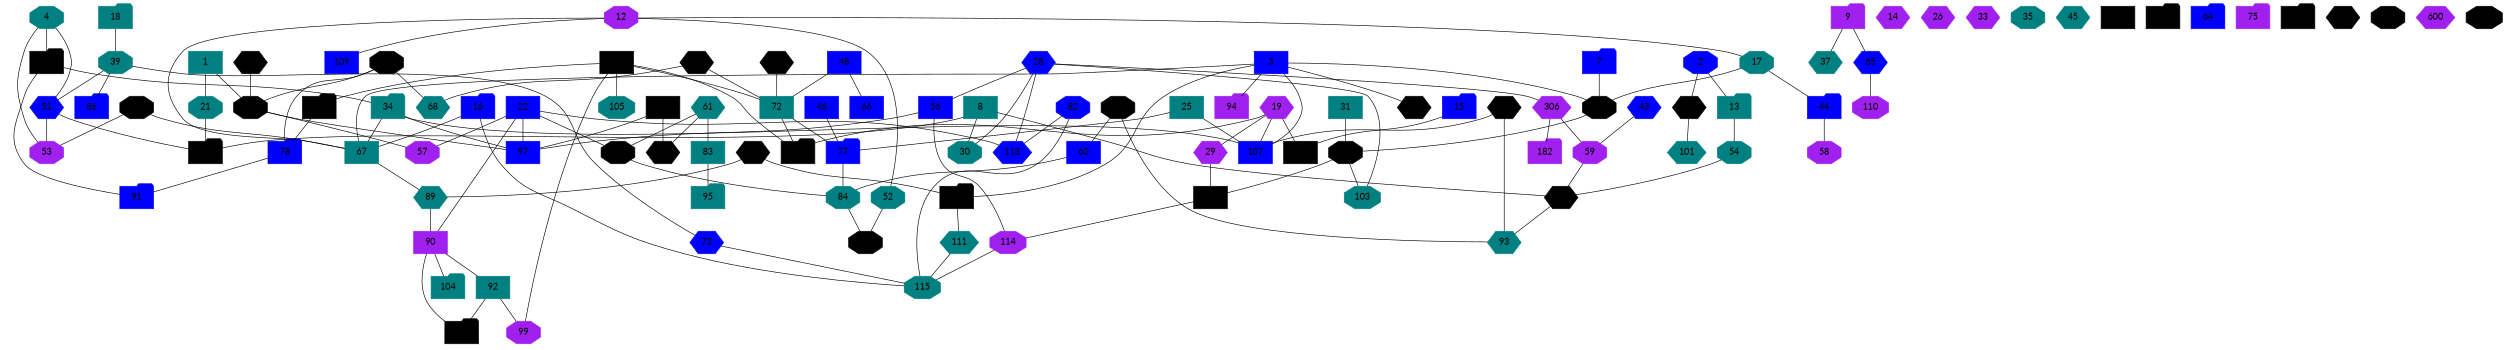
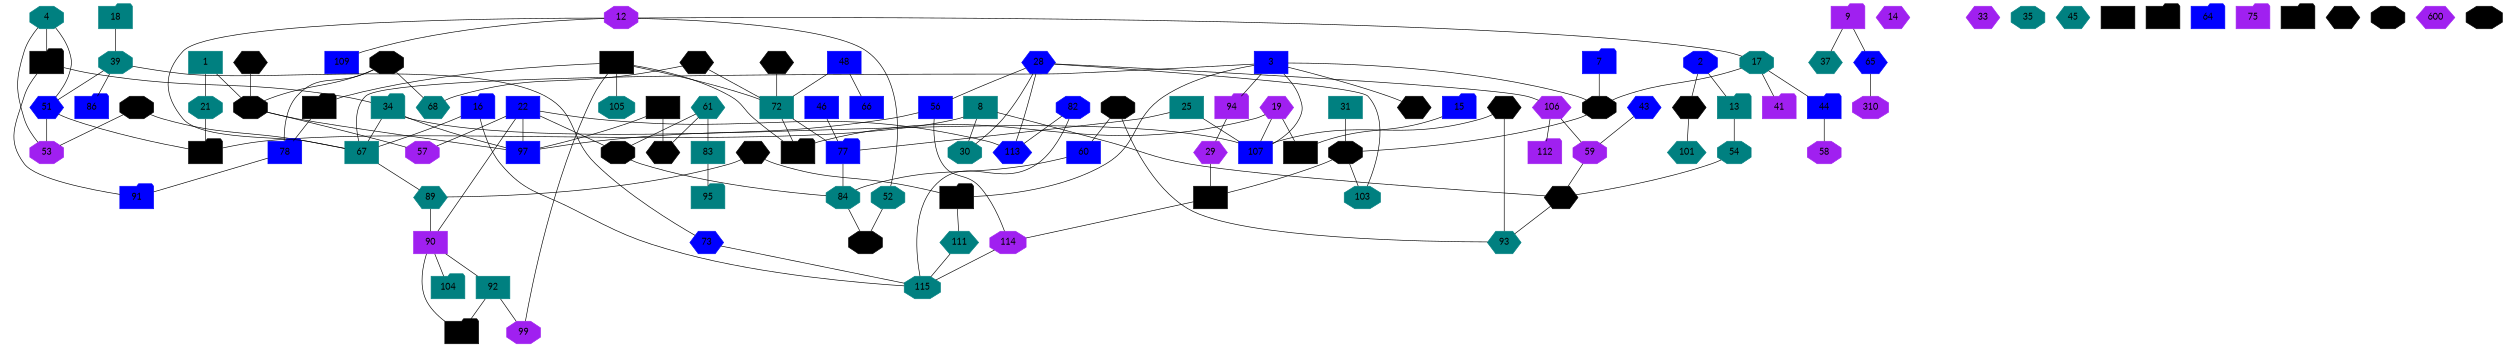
node "26": removed
node "306": label "306" -> "106"
node "41": added
node "110": label "110" -> "310"
edge "19" -- "29": now "94" -- "29"
node "182": label "182" -> "112"
